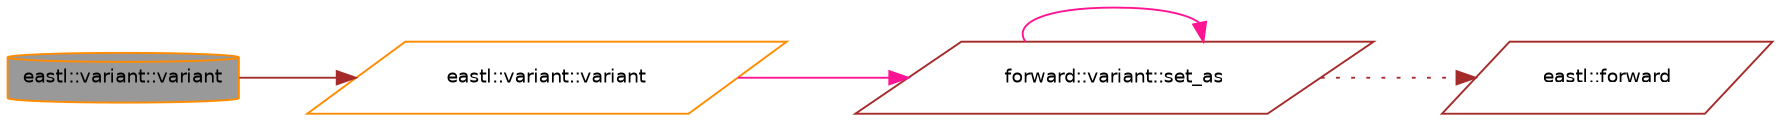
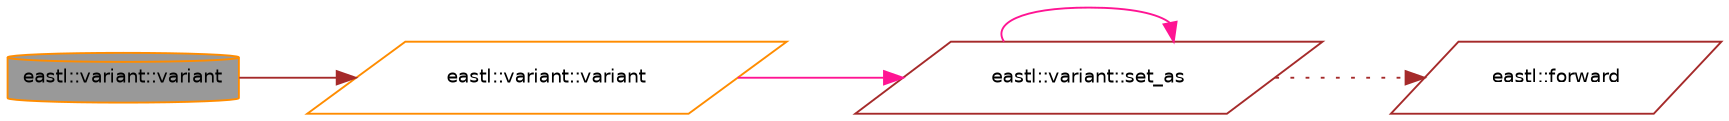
node "forward::variant::set_as": label "forward::variant::set_as" -> "eastl::variant::set_as"
